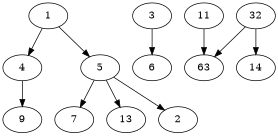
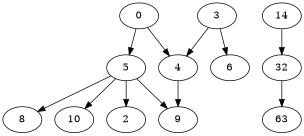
node "1": label "1" -> "0"
node "11": removed
edge "32" -> "14": reversed
edge "3" -> "4": added
edge "5" -> "9": added
node "7": label "7" -> "8"
node "13": label "13" -> "10"
